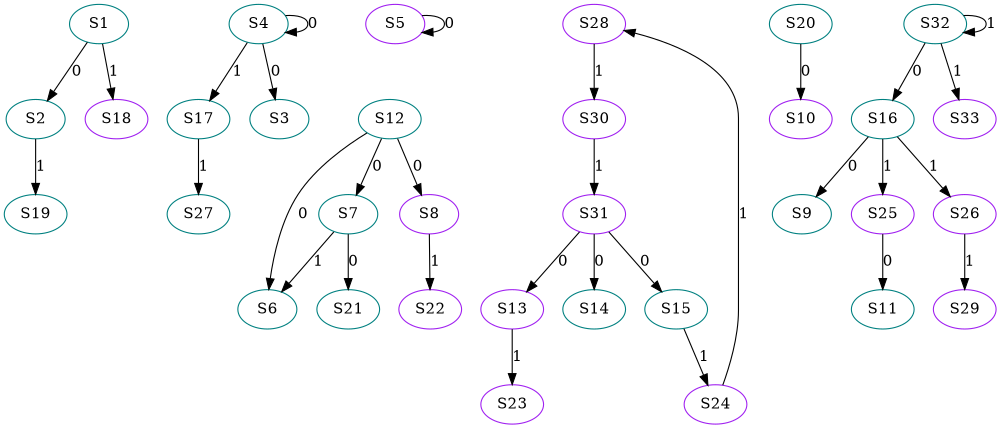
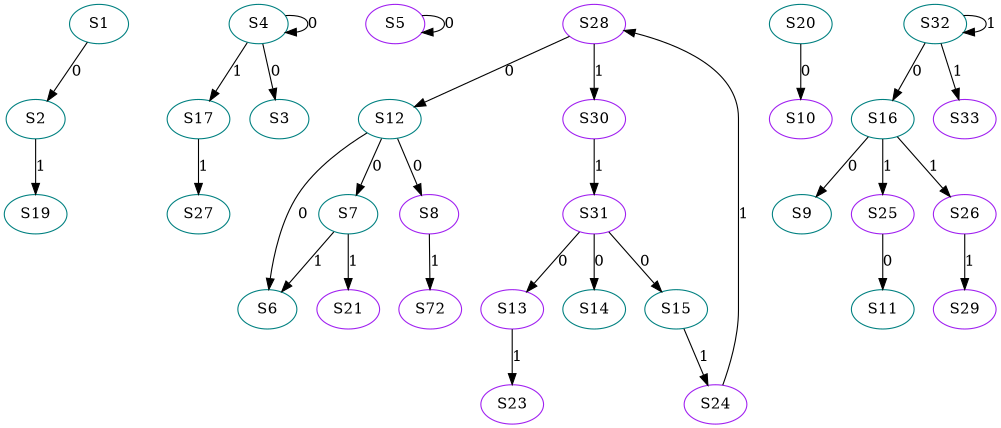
edge "S28" -> "S12": added, label "0"
node "S18": removed
edge "S7" -> "S21": label "0" -> "1"
node "S21": color teal -> purple
node "S22": label "S22" -> "S72"
